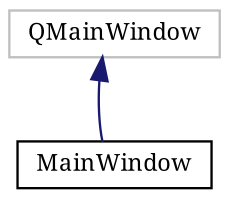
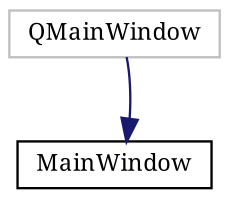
edge "MainWindow" -> "QMainWindow": reversed
